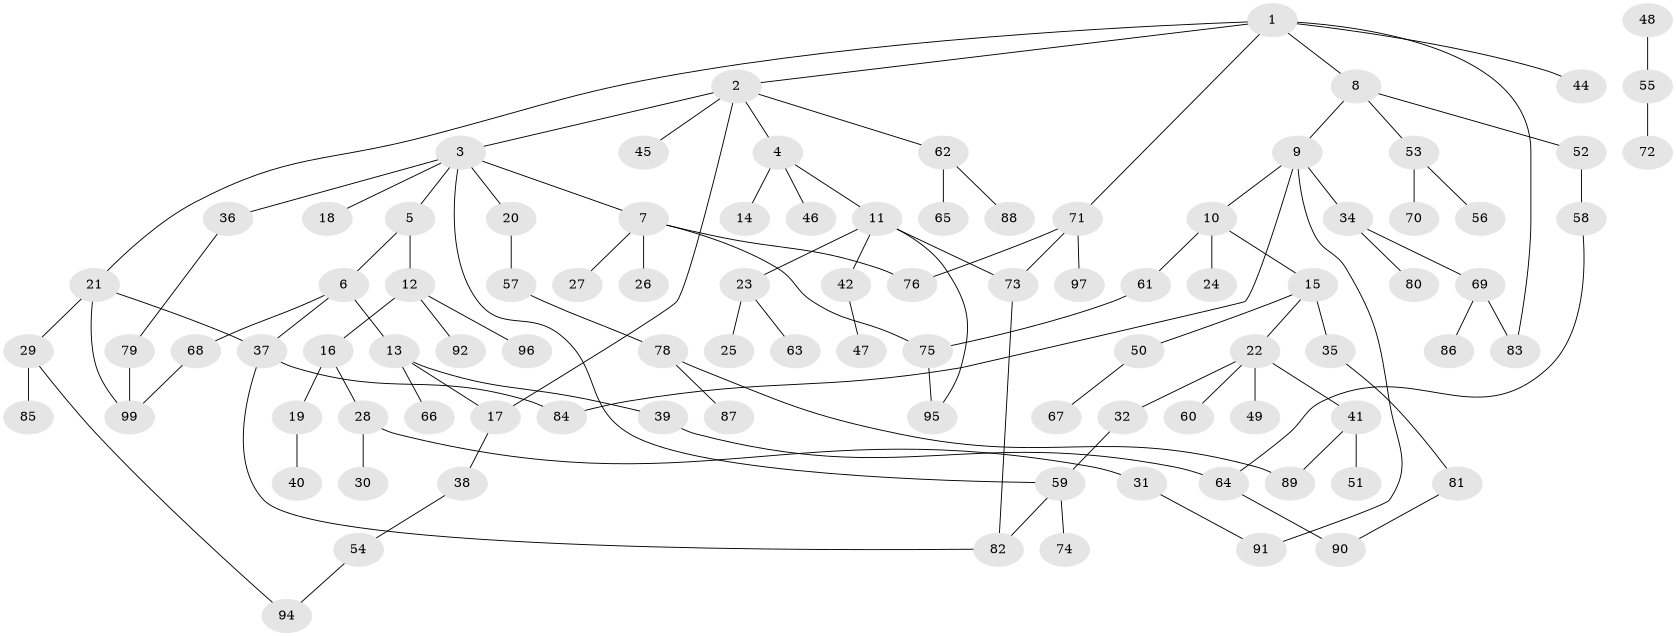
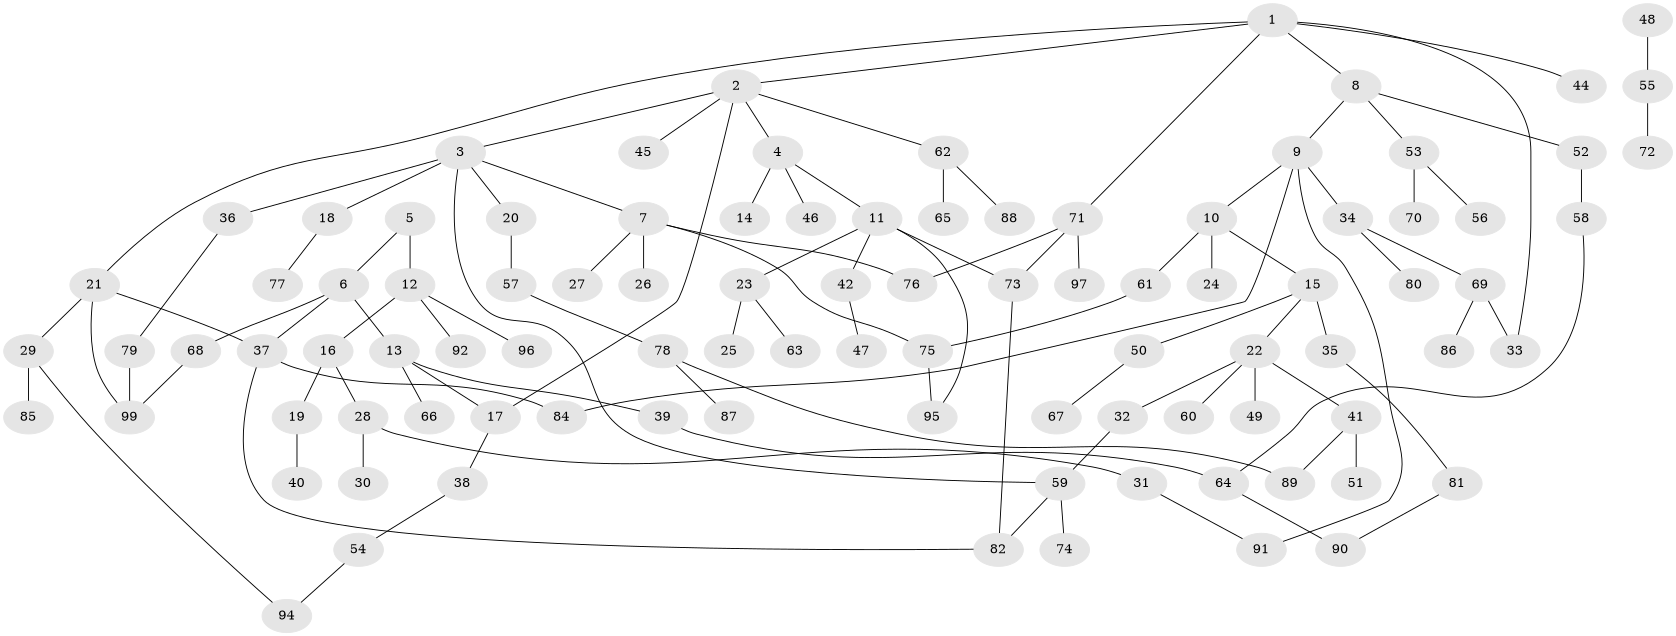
edge "3" -- "5": removed
node "77": added
node "83": label "83" -> "33"
